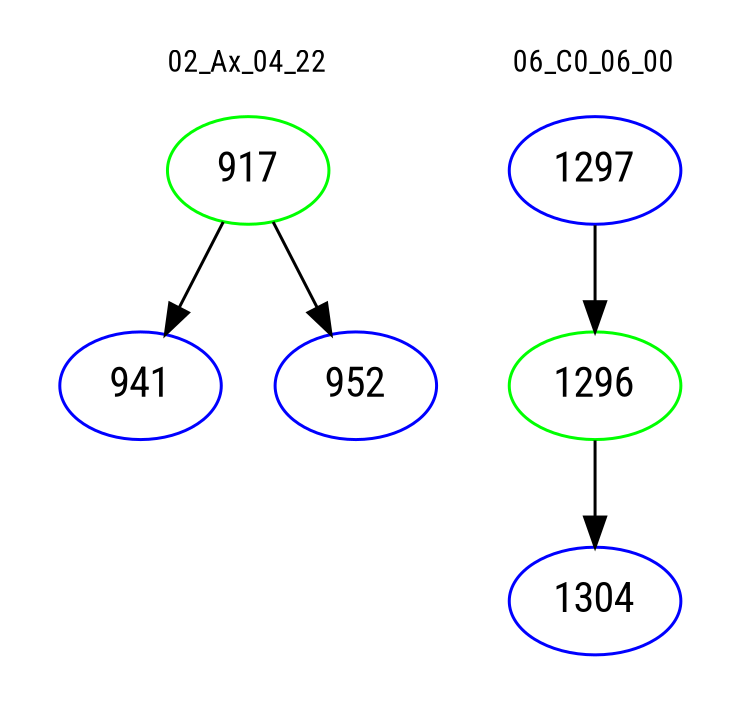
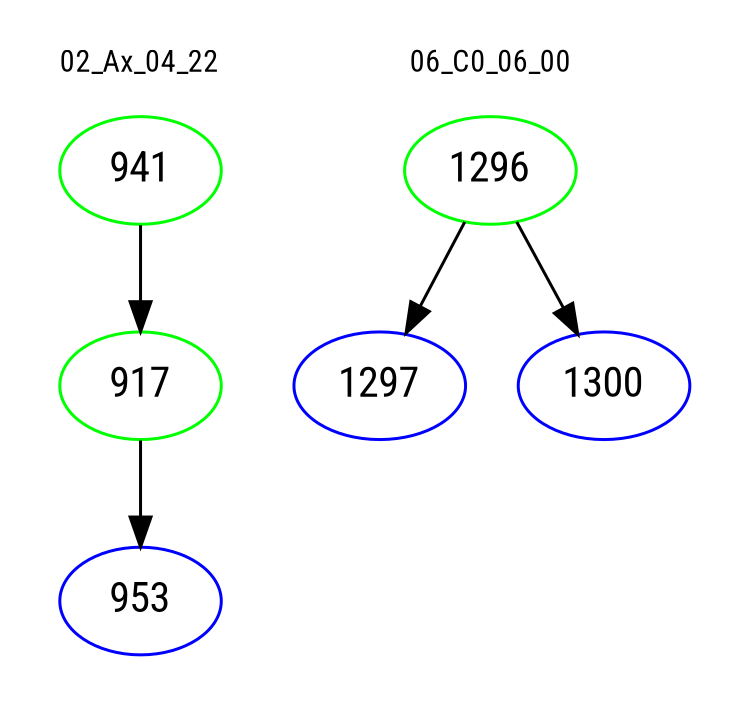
edge "1297" -> "1296": reversed
edge "917" -> "941": reversed
node "941": color blue -> green
node "952": label "952" -> "953"
node "1304": label "1304" -> "1300"
